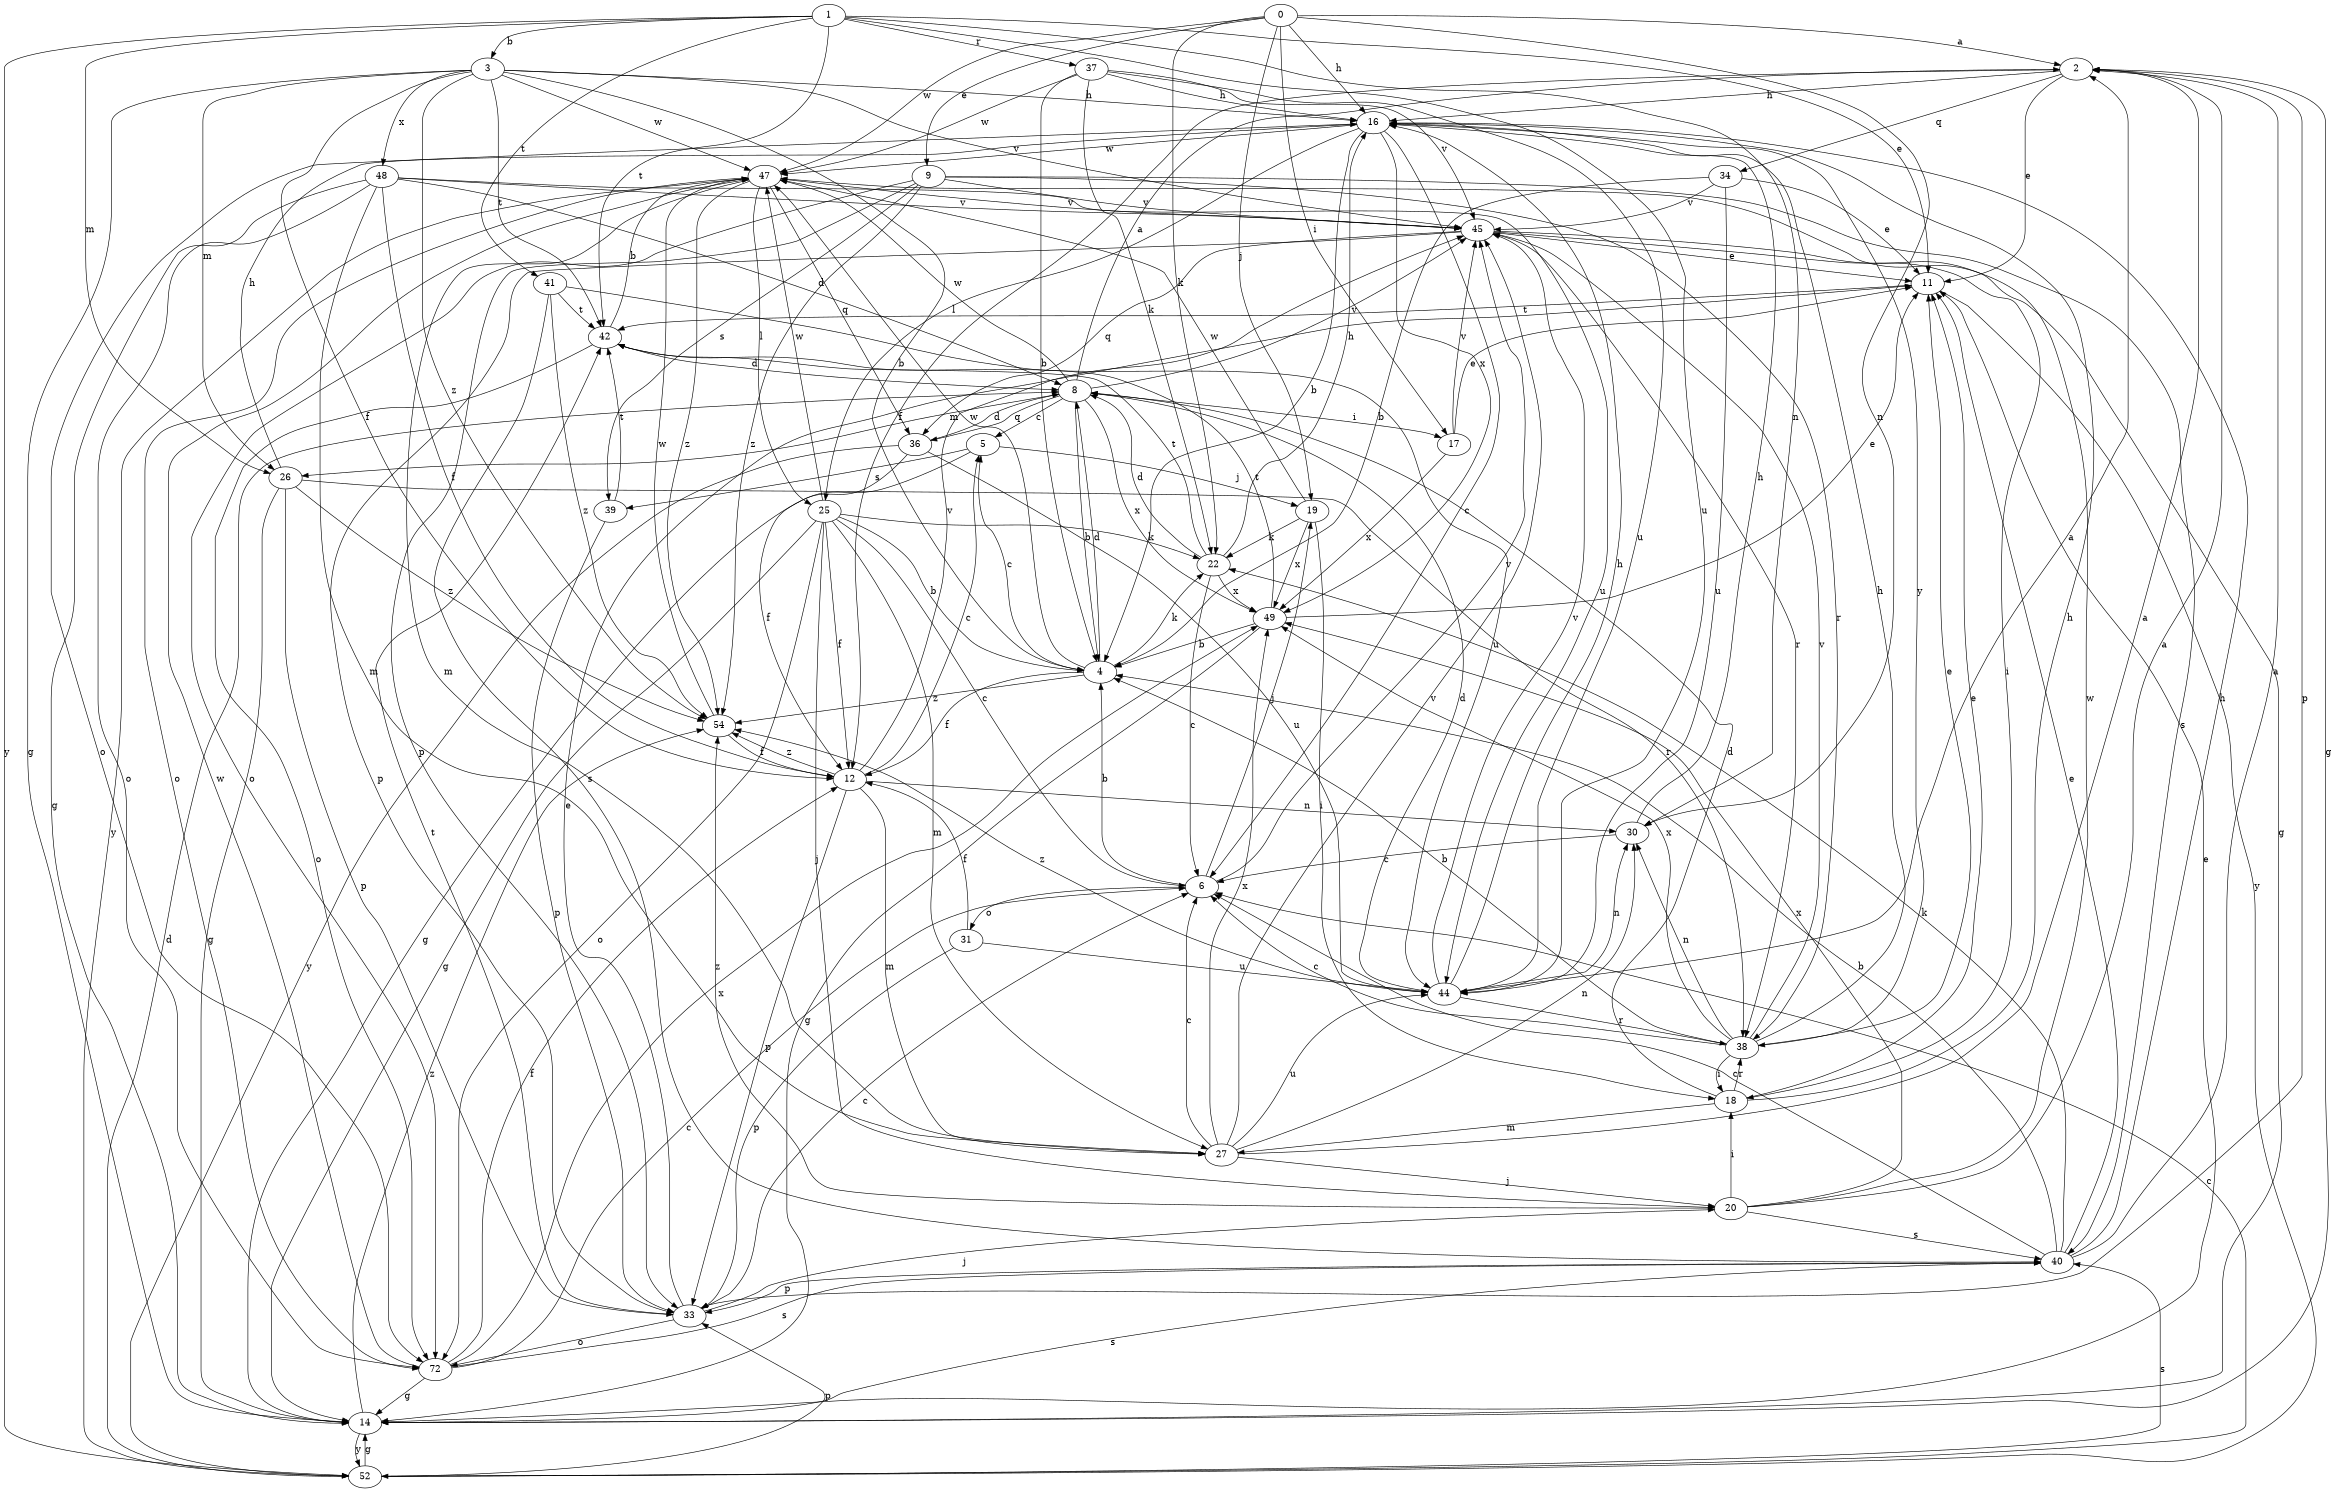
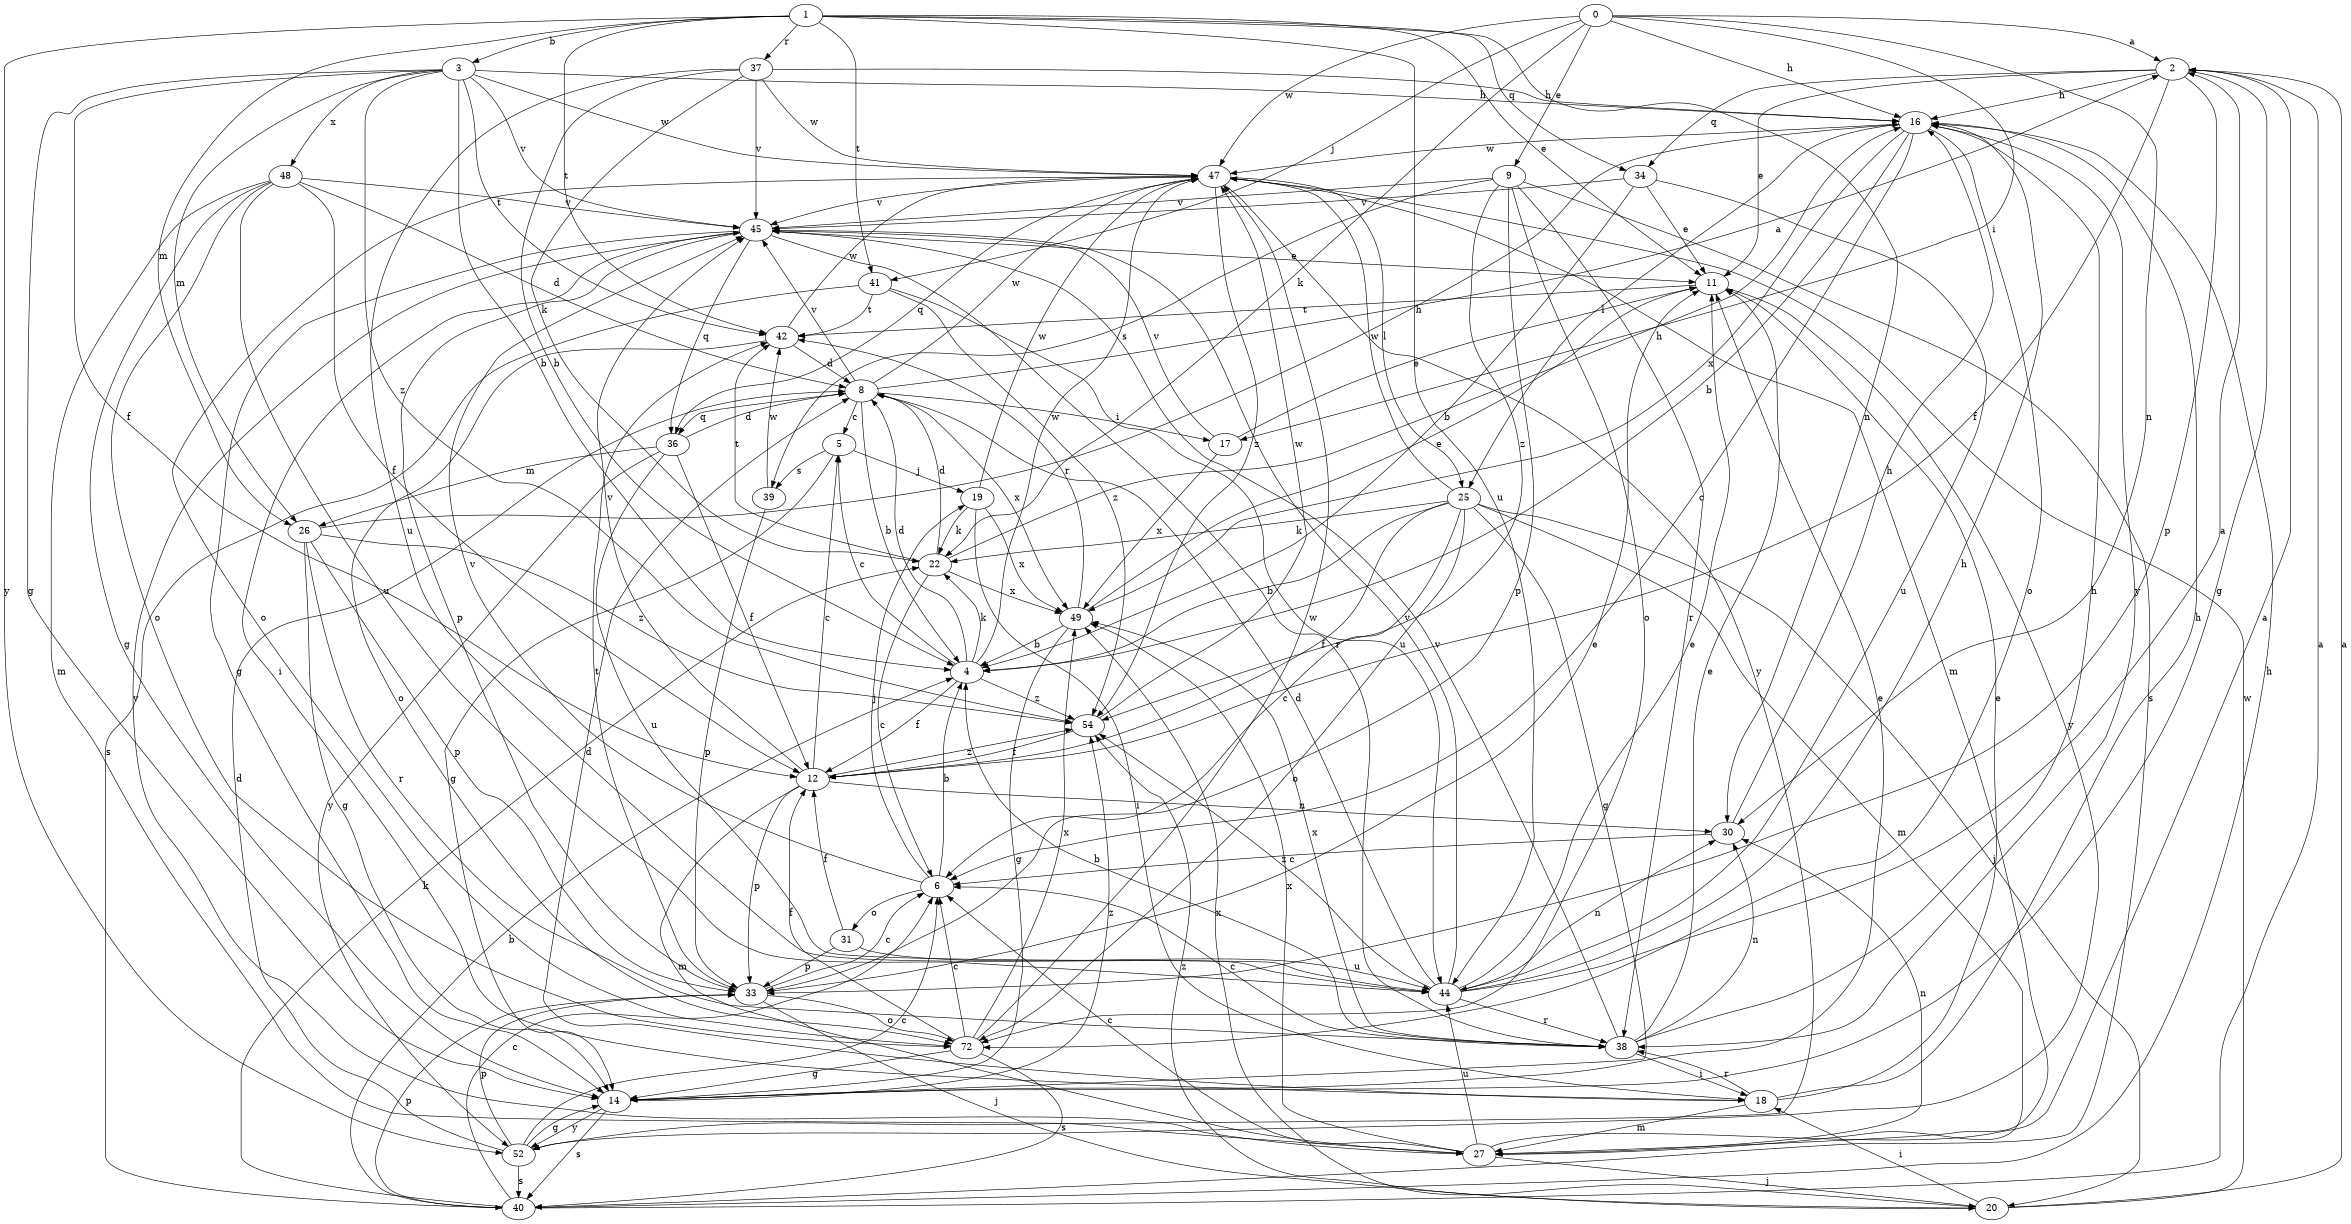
edge "1" -> "34": added, label "q"
edge "42" -> "47": label "b" -> "w"
edge "0" -> "19": now "0" -> "41"
edge "39" -> "42": label "t" -> "w"
edge "8" -> "26": now "36" -> "26"
edge "49" -> "42": label "t" -> "r"
edge "40" -> "11": now "44" -> "11"
edge "20" -> "40": removed, label "s"
